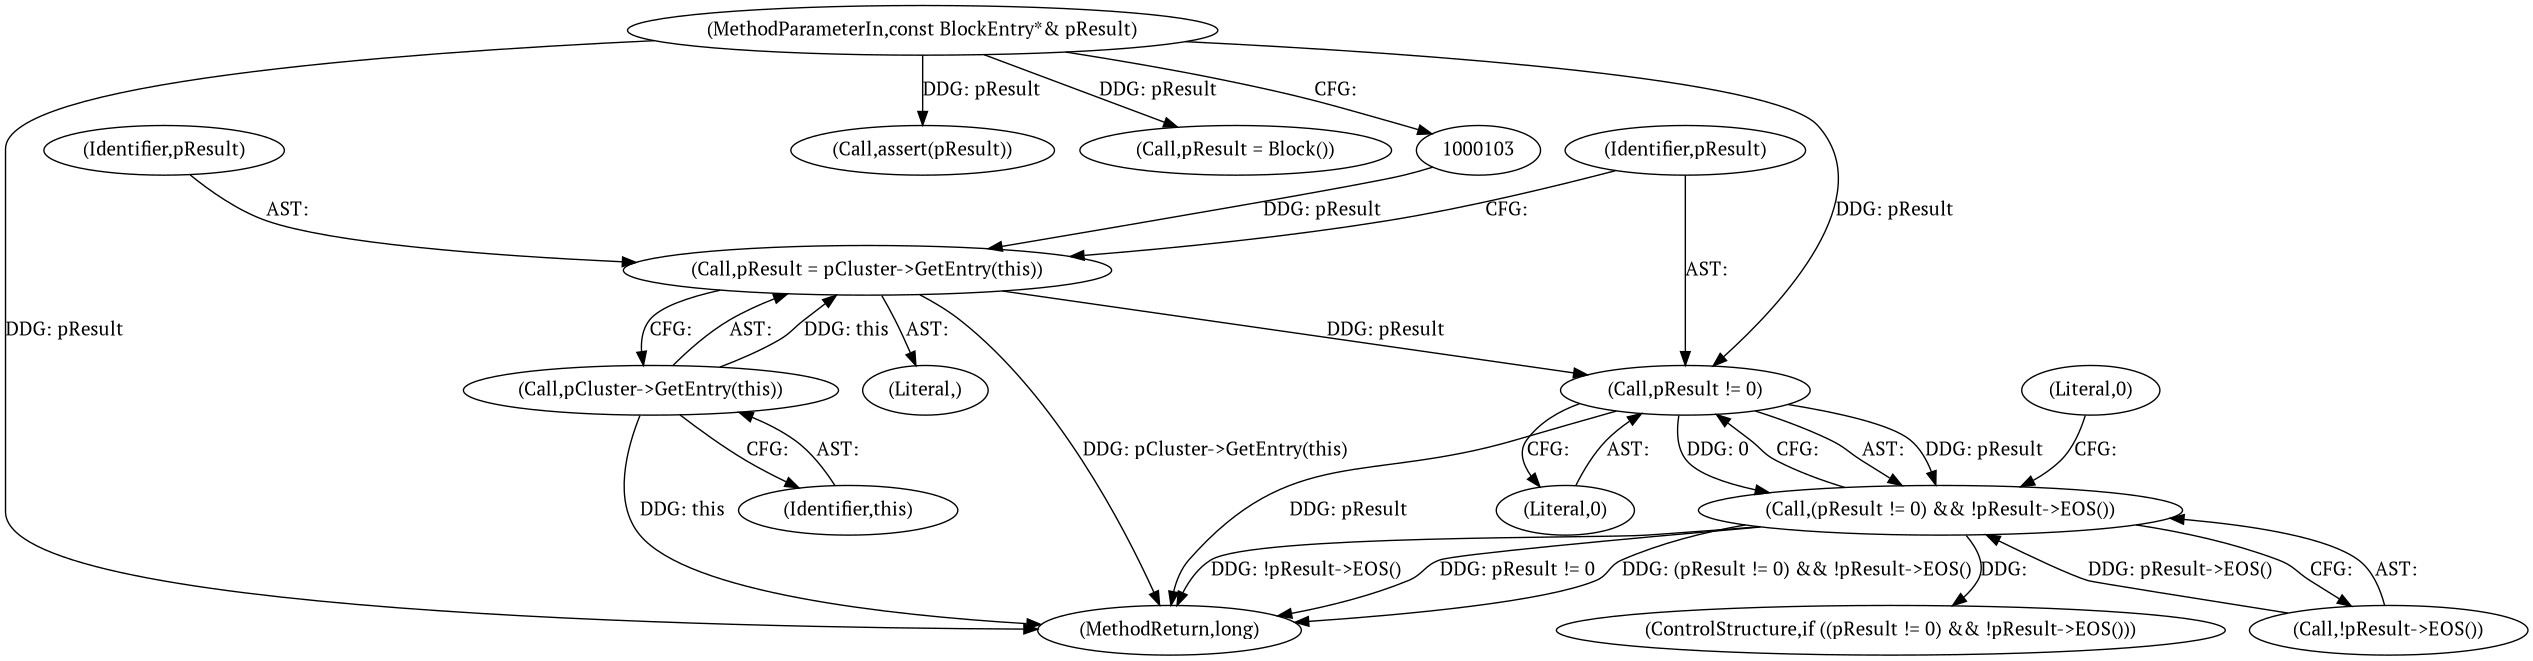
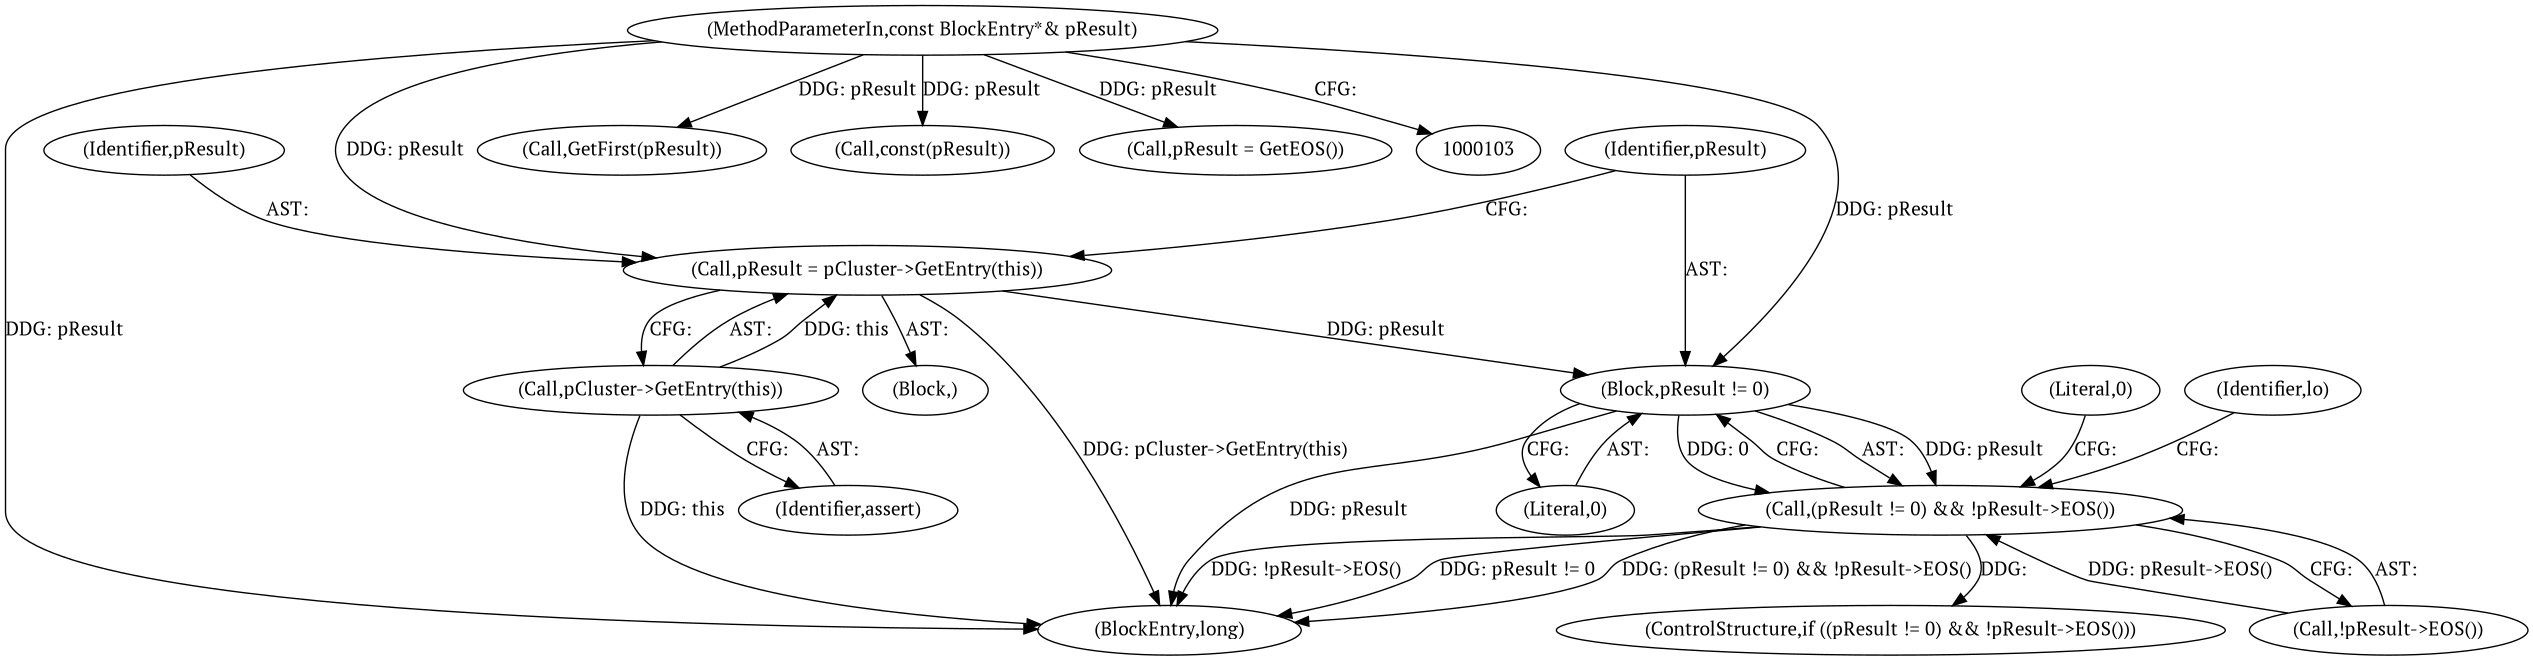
node "(Call,GetFirst(pResult))": added
node "(Call,assert(pResult))": label "(Call,assert(pResult))" -> "(Call,const(pResult))"
node "(Call,pResult = Block())": label "(Call,pResult = Block())" -> "(Call,pResult = GetEOS())"
edge "1000103" -> "(Call,pResult = pCluster->GetEntry(this))": now "(MethodParameterIn,const BlockEntry*& pResult)" -> "(Call,pResult = pCluster->GetEntry(this))"
node "(Literal,)": label "(Literal,)" -> "(Block,)"
node "(Call,pResult != 0)": label "(Call,pResult != 0)" -> "(Block,pResult != 0)"
node "(Identifier,lo)": added
node "(Identifier,this)": label "(Identifier,this)" -> "(Identifier,assert)"
node "(MethodReturn,long)": label "(MethodReturn,long)" -> "(BlockEntry,long)"
